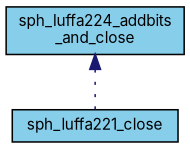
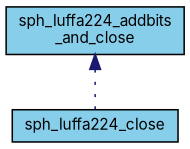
node "sph_luffa221_close": label "sph_luffa221_close" -> "sph_luffa224_close"
